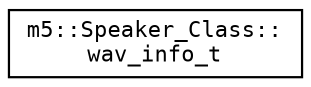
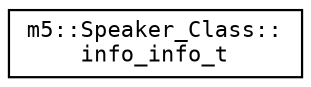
node "m5::Speaker_Class:: wav_info_t": label "m5::Speaker_Class:: wav_info_t" -> "m5::Speaker_Class:: info_info_t"
